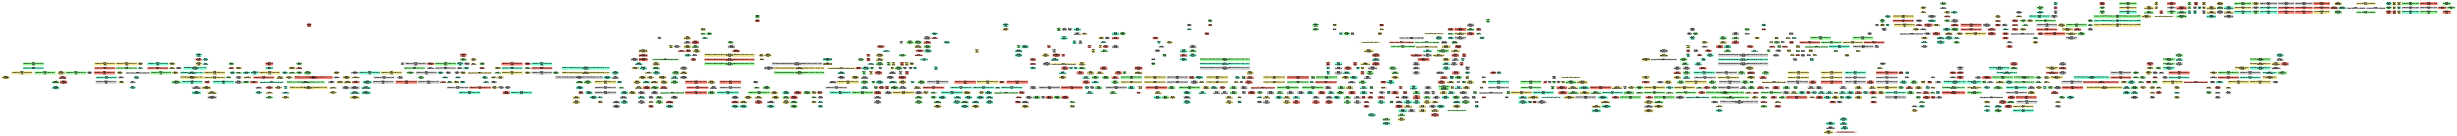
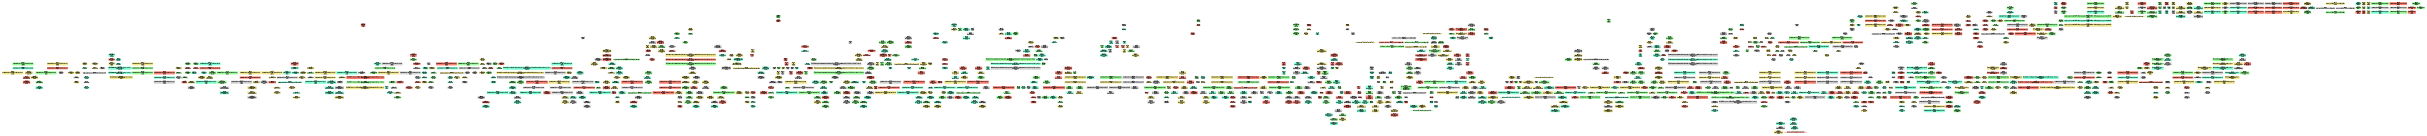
node "CE0x57ebed0": added
